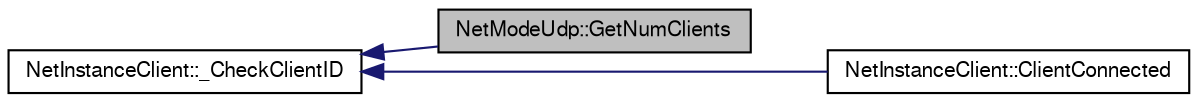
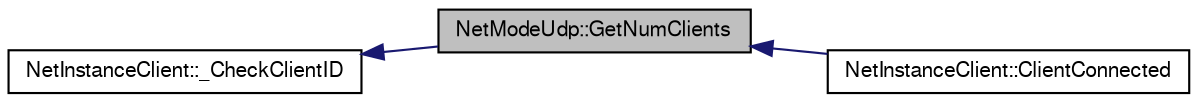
edge "NetInstanceClient::ClientConnected" -> "NetInstanceClient::_CheckClientID": now "NetInstanceClient::ClientConnected" -> "NetModeUdp::GetNumClients"
